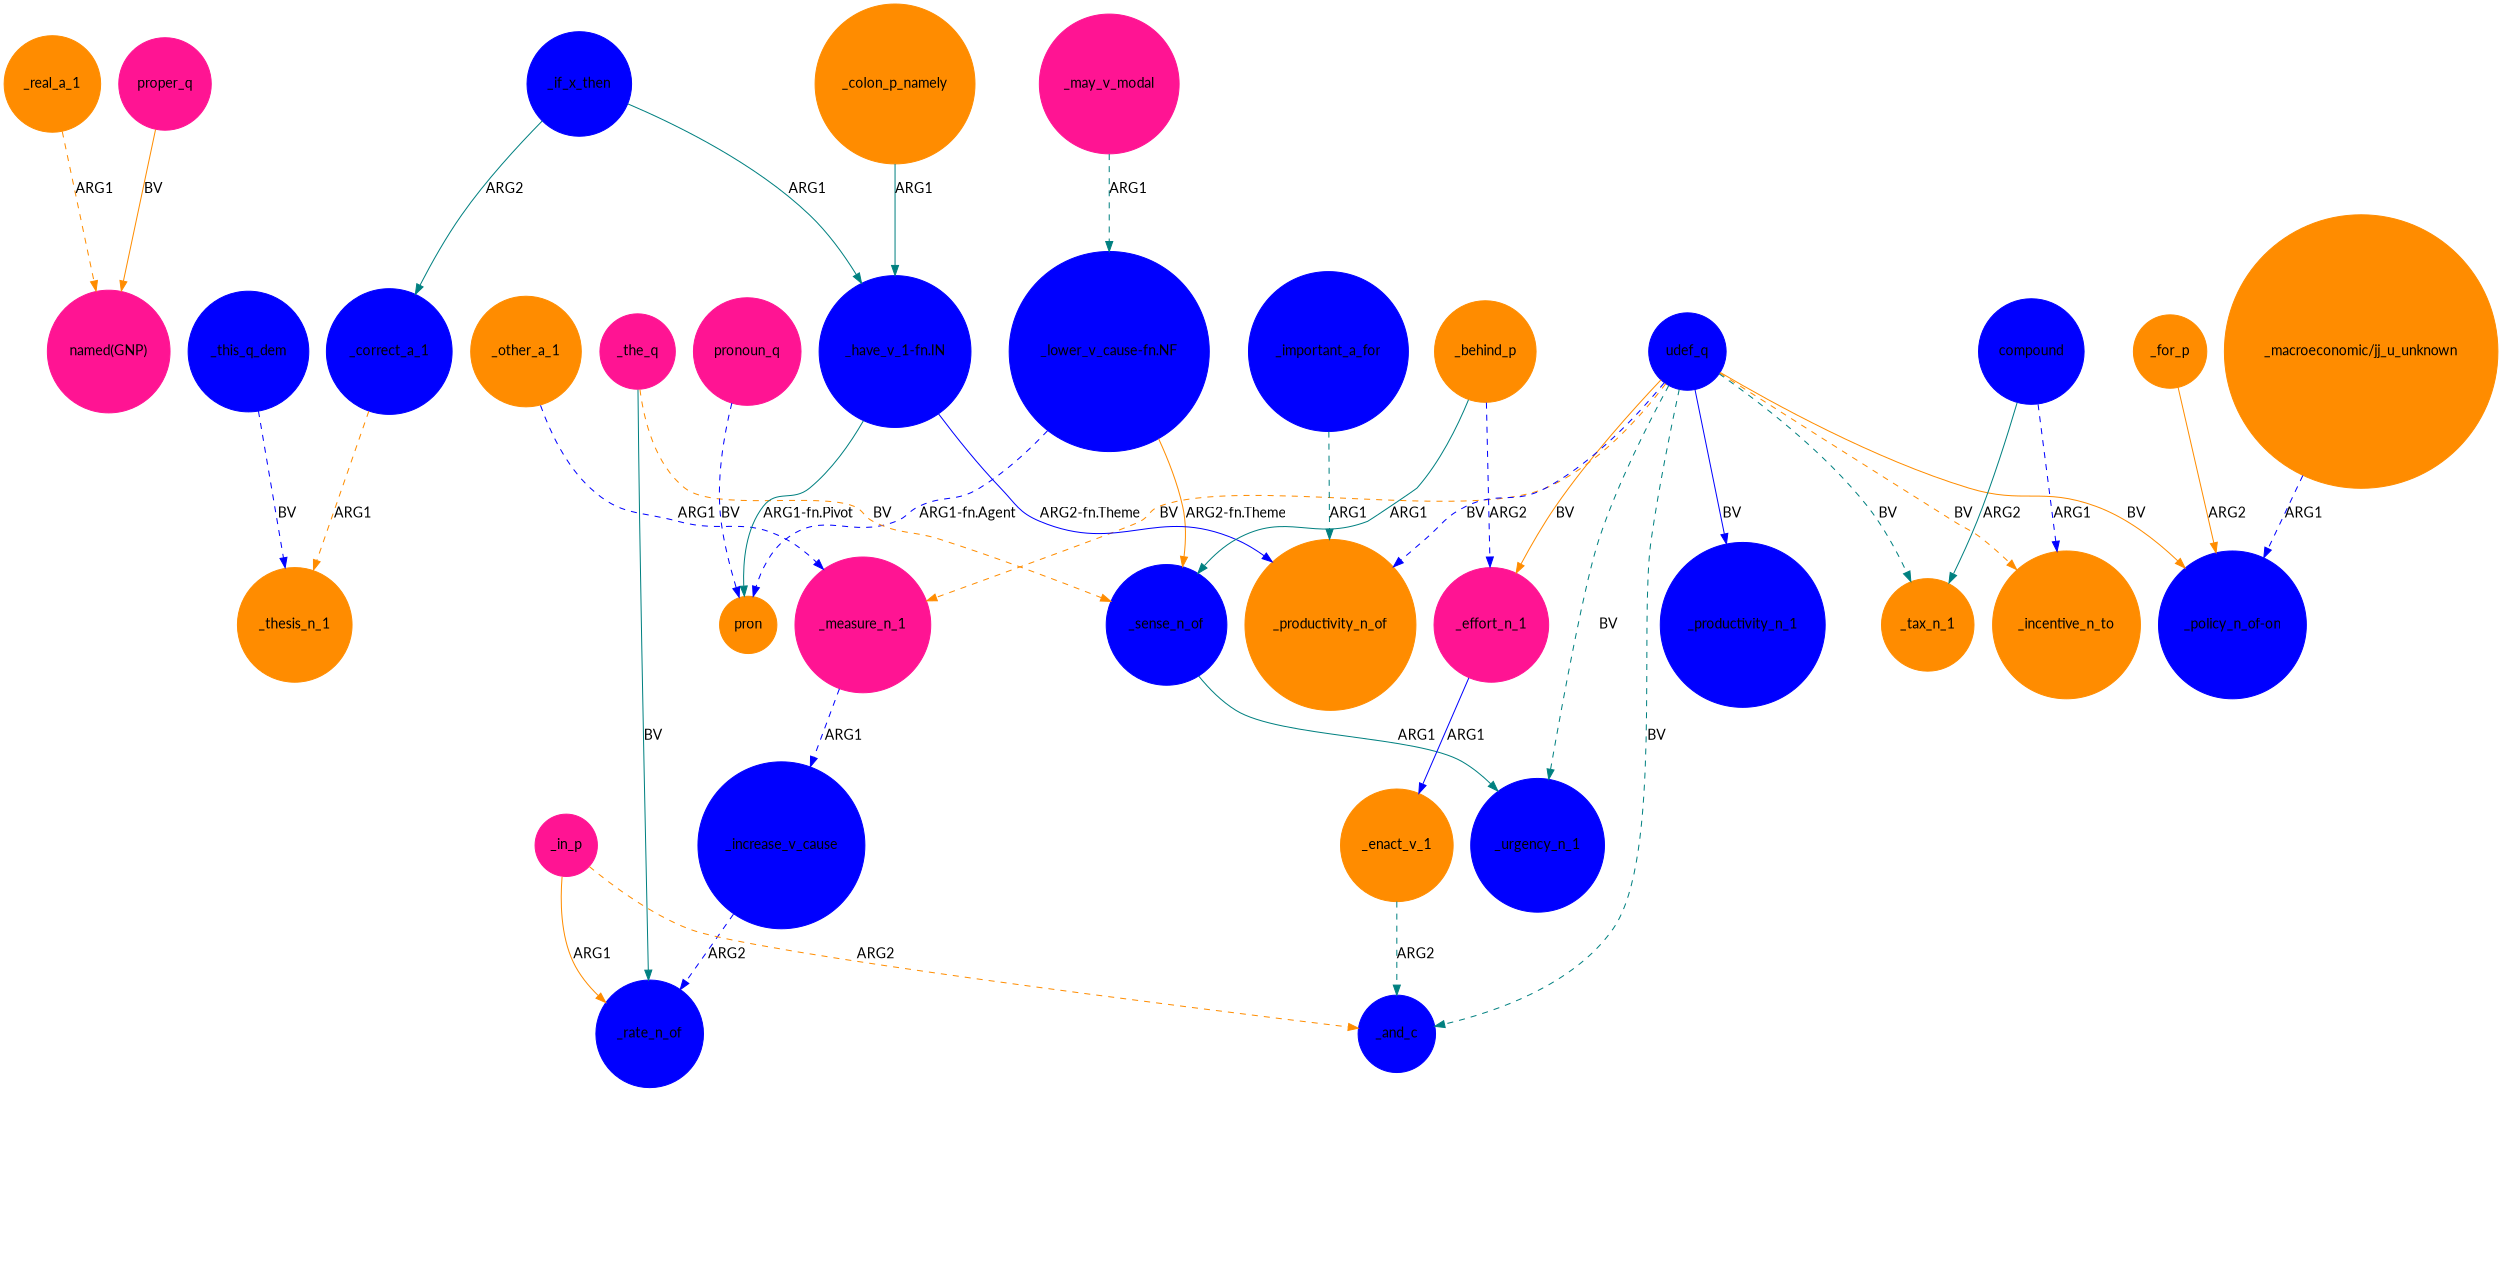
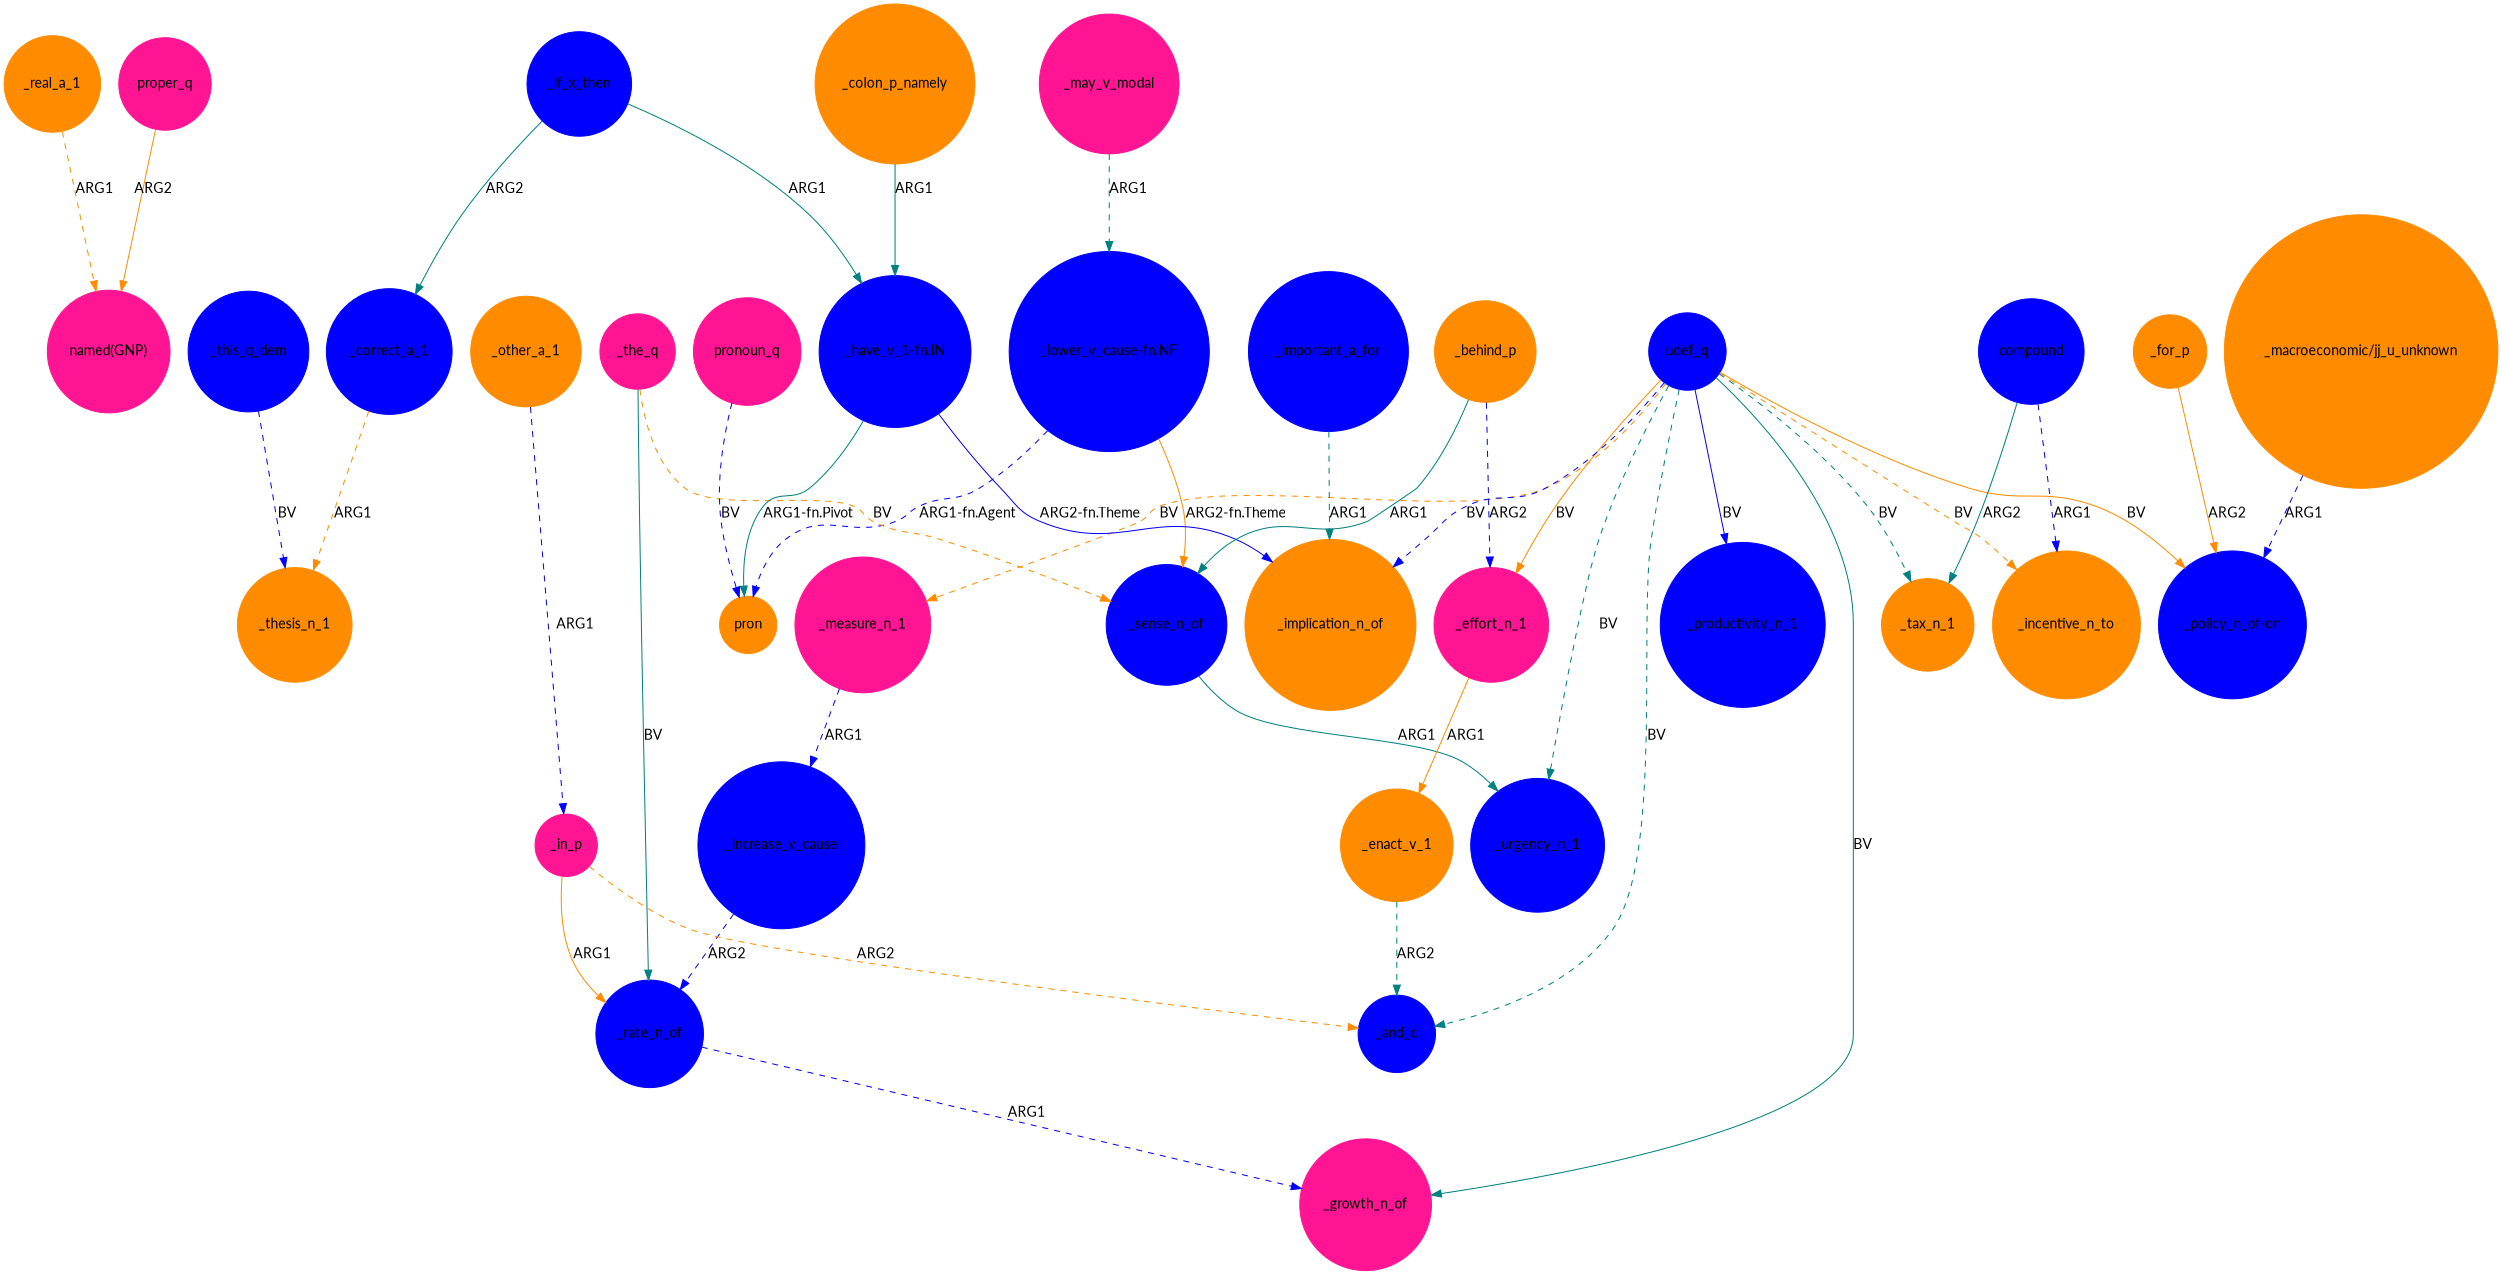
edge "proper_q" -> "named(GNP)": label "BV" -> "ARG2"
edge "_other_a_1" -> "_measure_n_1": now "_other_a_1" -> "_in_p"
node "_productivity_n_of": label "_productivity_n_of" -> "_implication_n_of"
edge "_effort_n_1" -> "_enact_v_1": color blue -> darkorange
node "_growth_n_of": added
